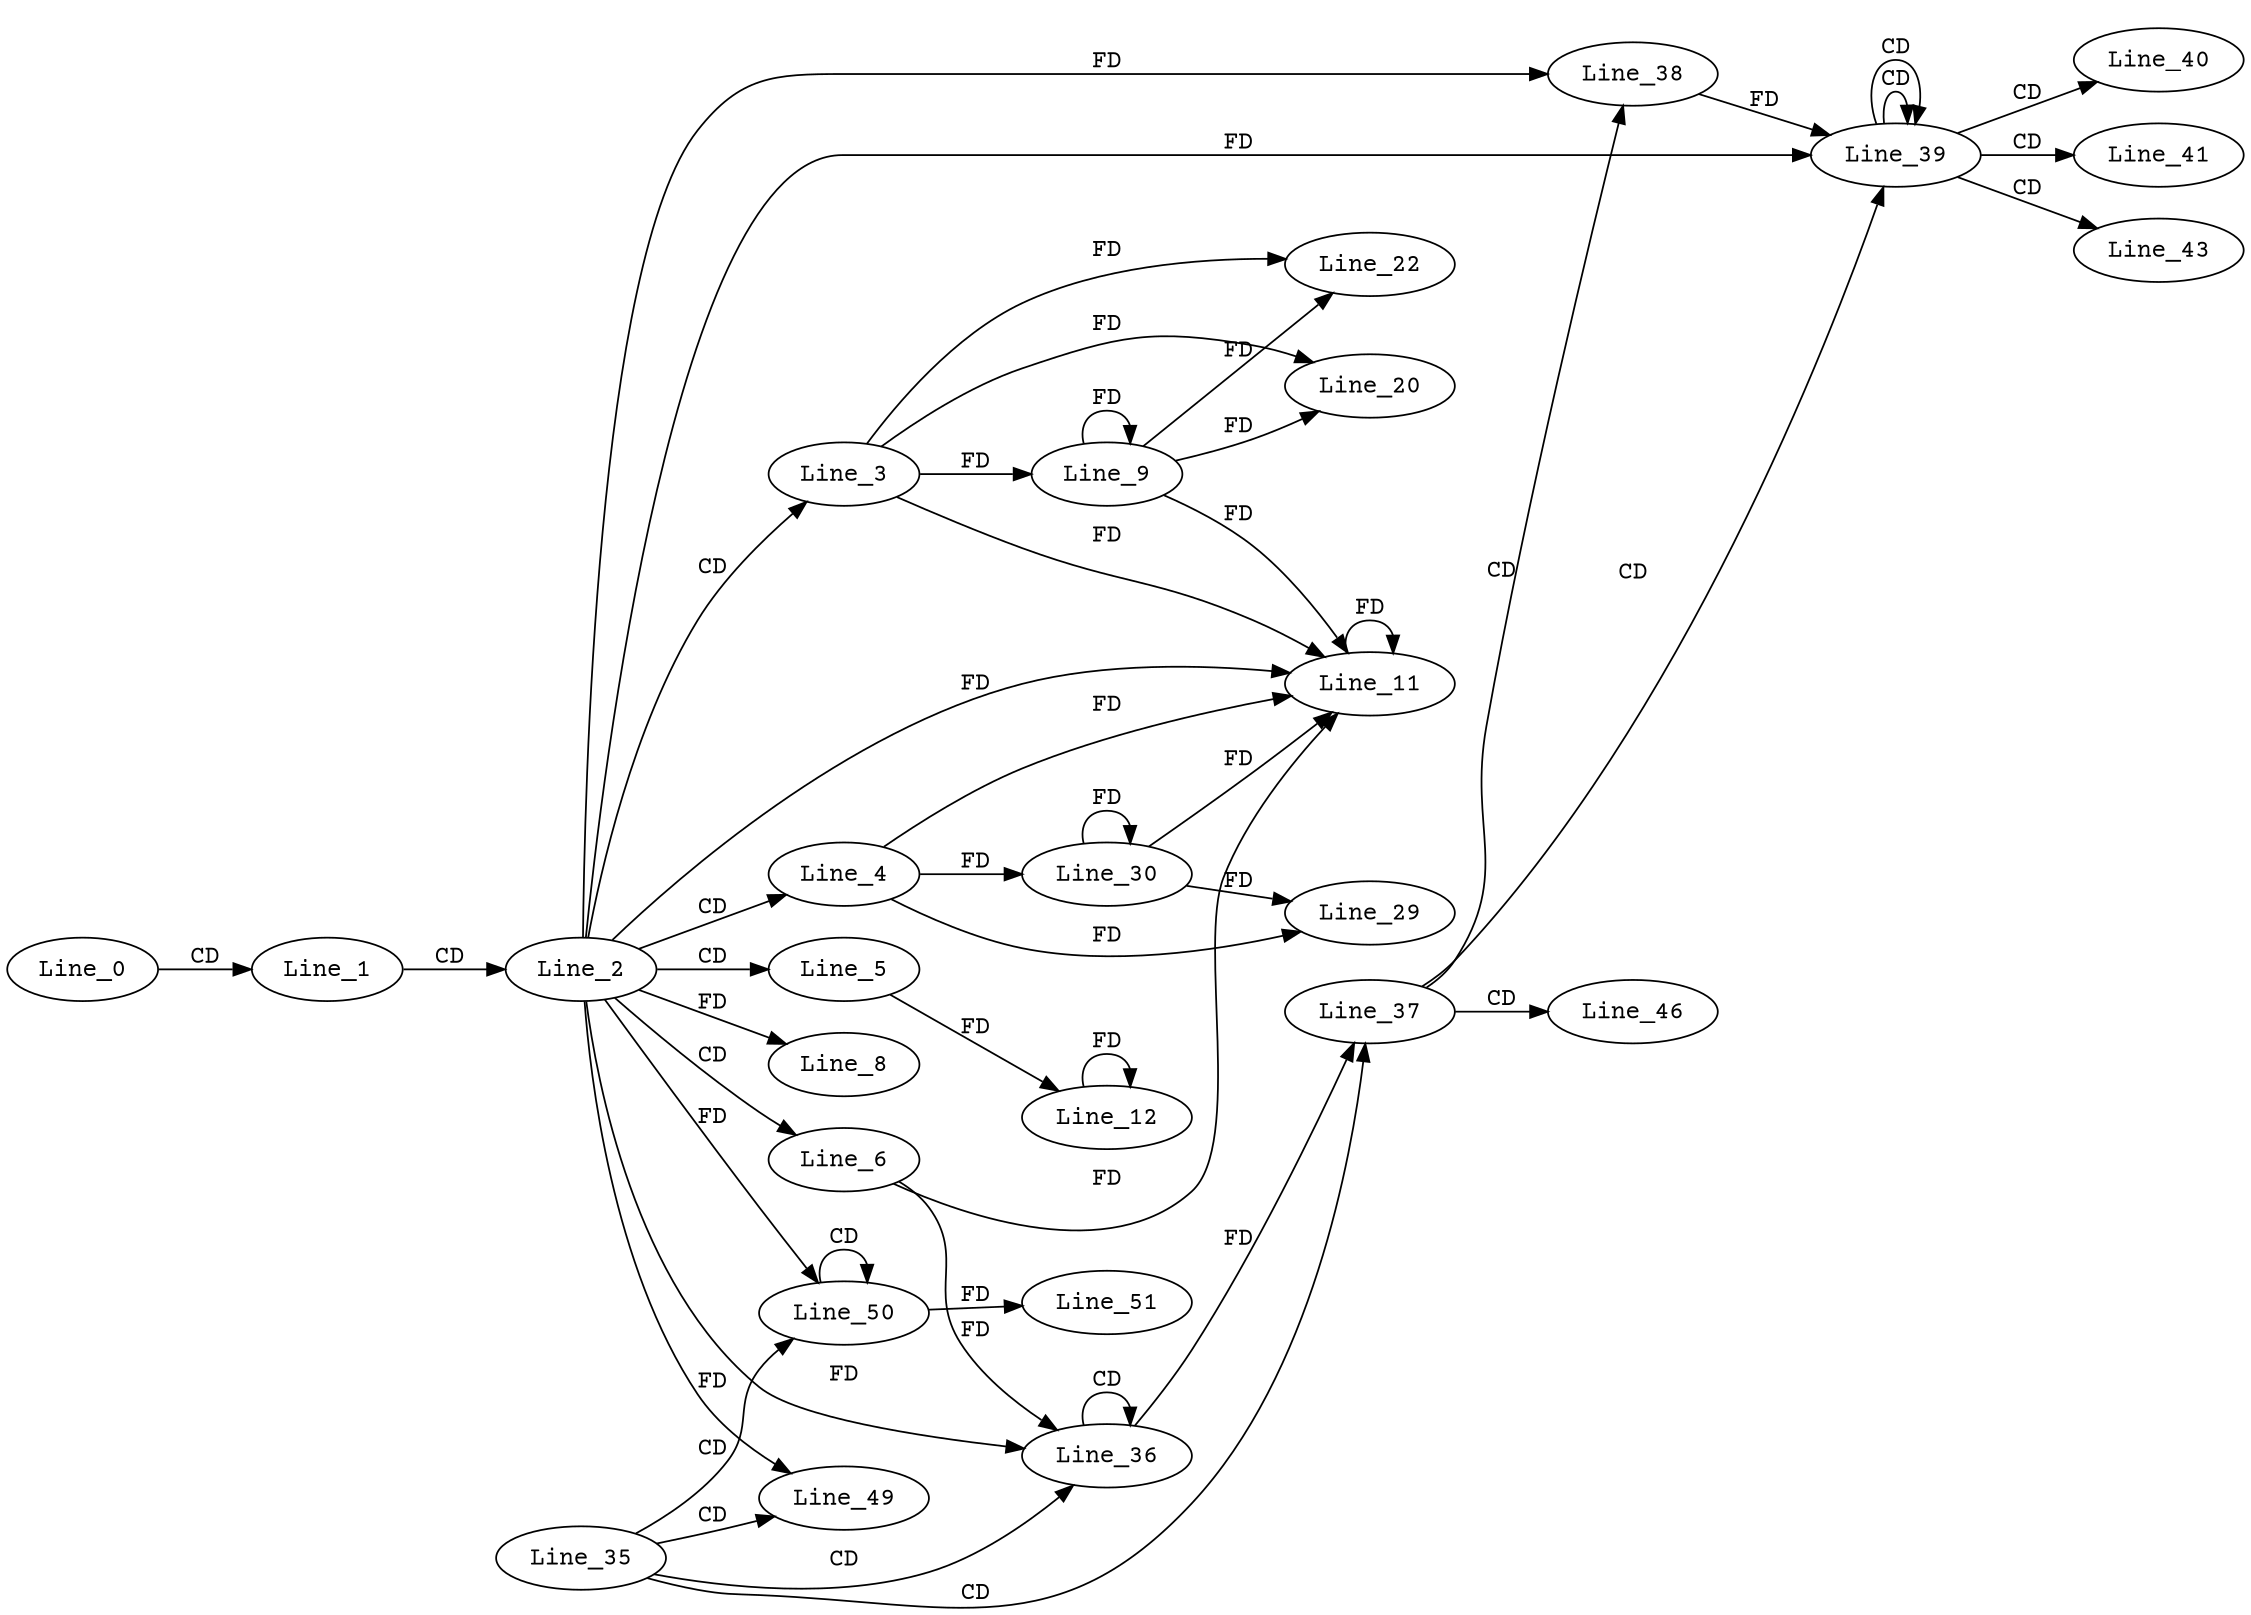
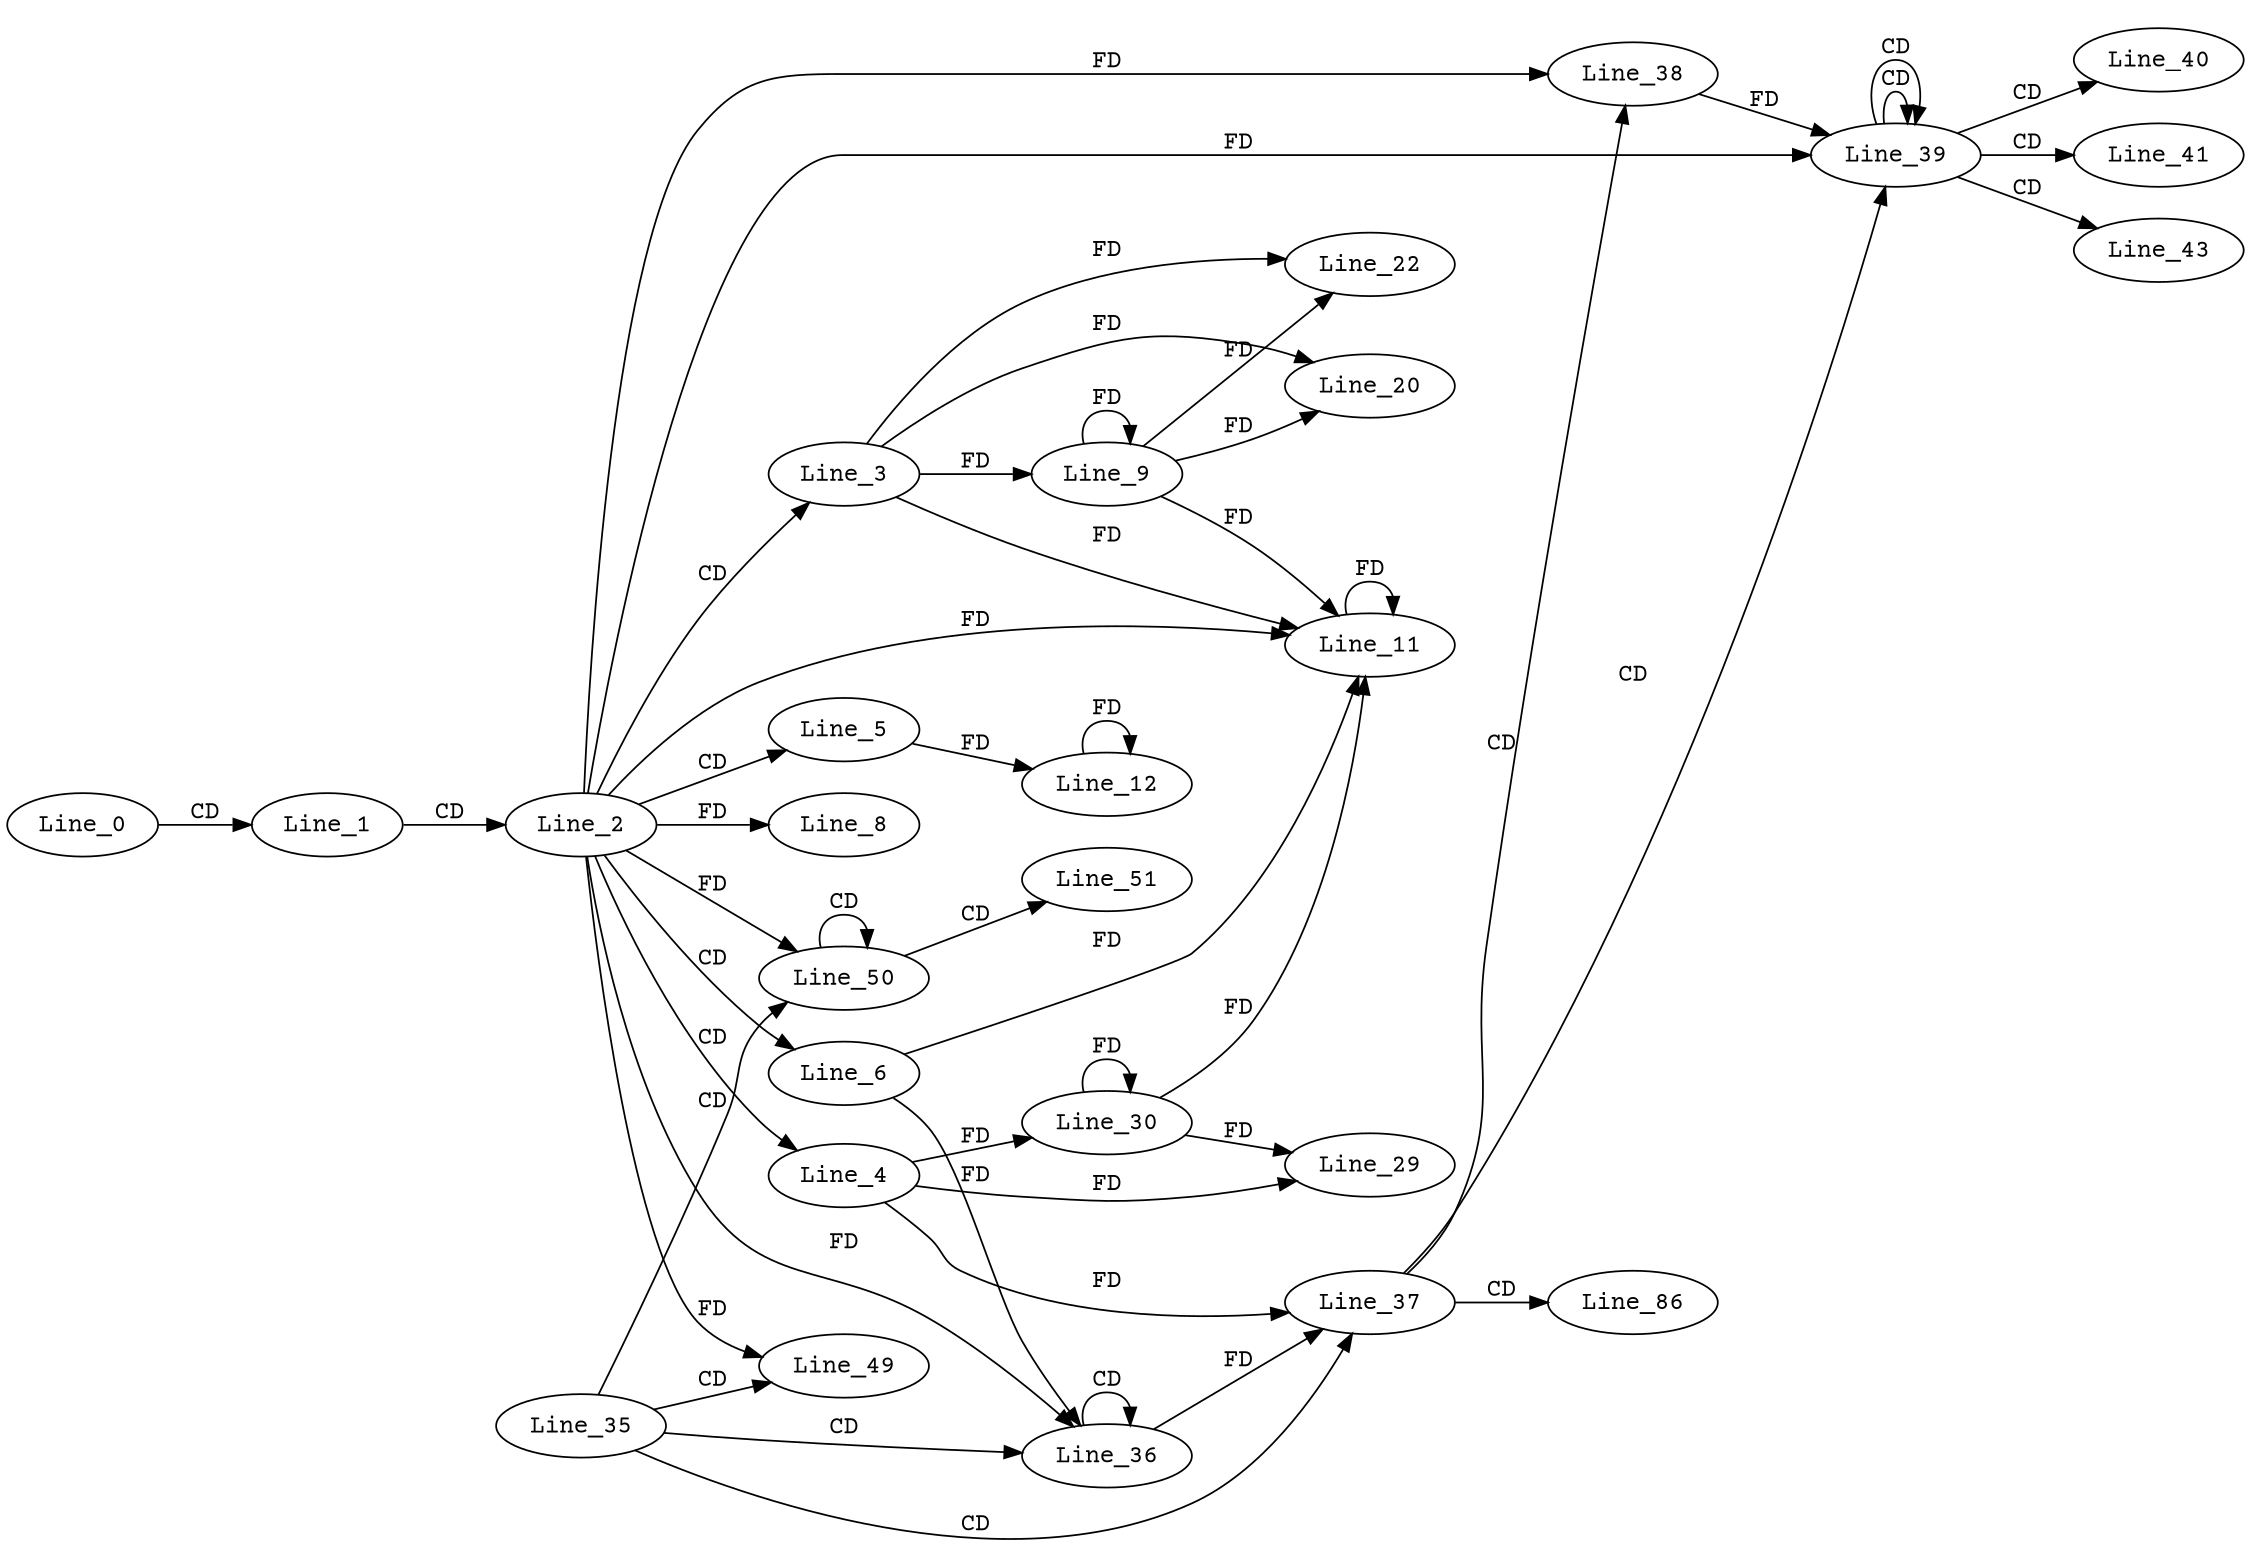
edge "Line_4" -> "Line_11": now "Line_4" -> "Line_37"
node "Line_46": label "Line_46" -> "Line_86"
edge "Line_50" -> "Line_51": label "FD" -> "CD"
